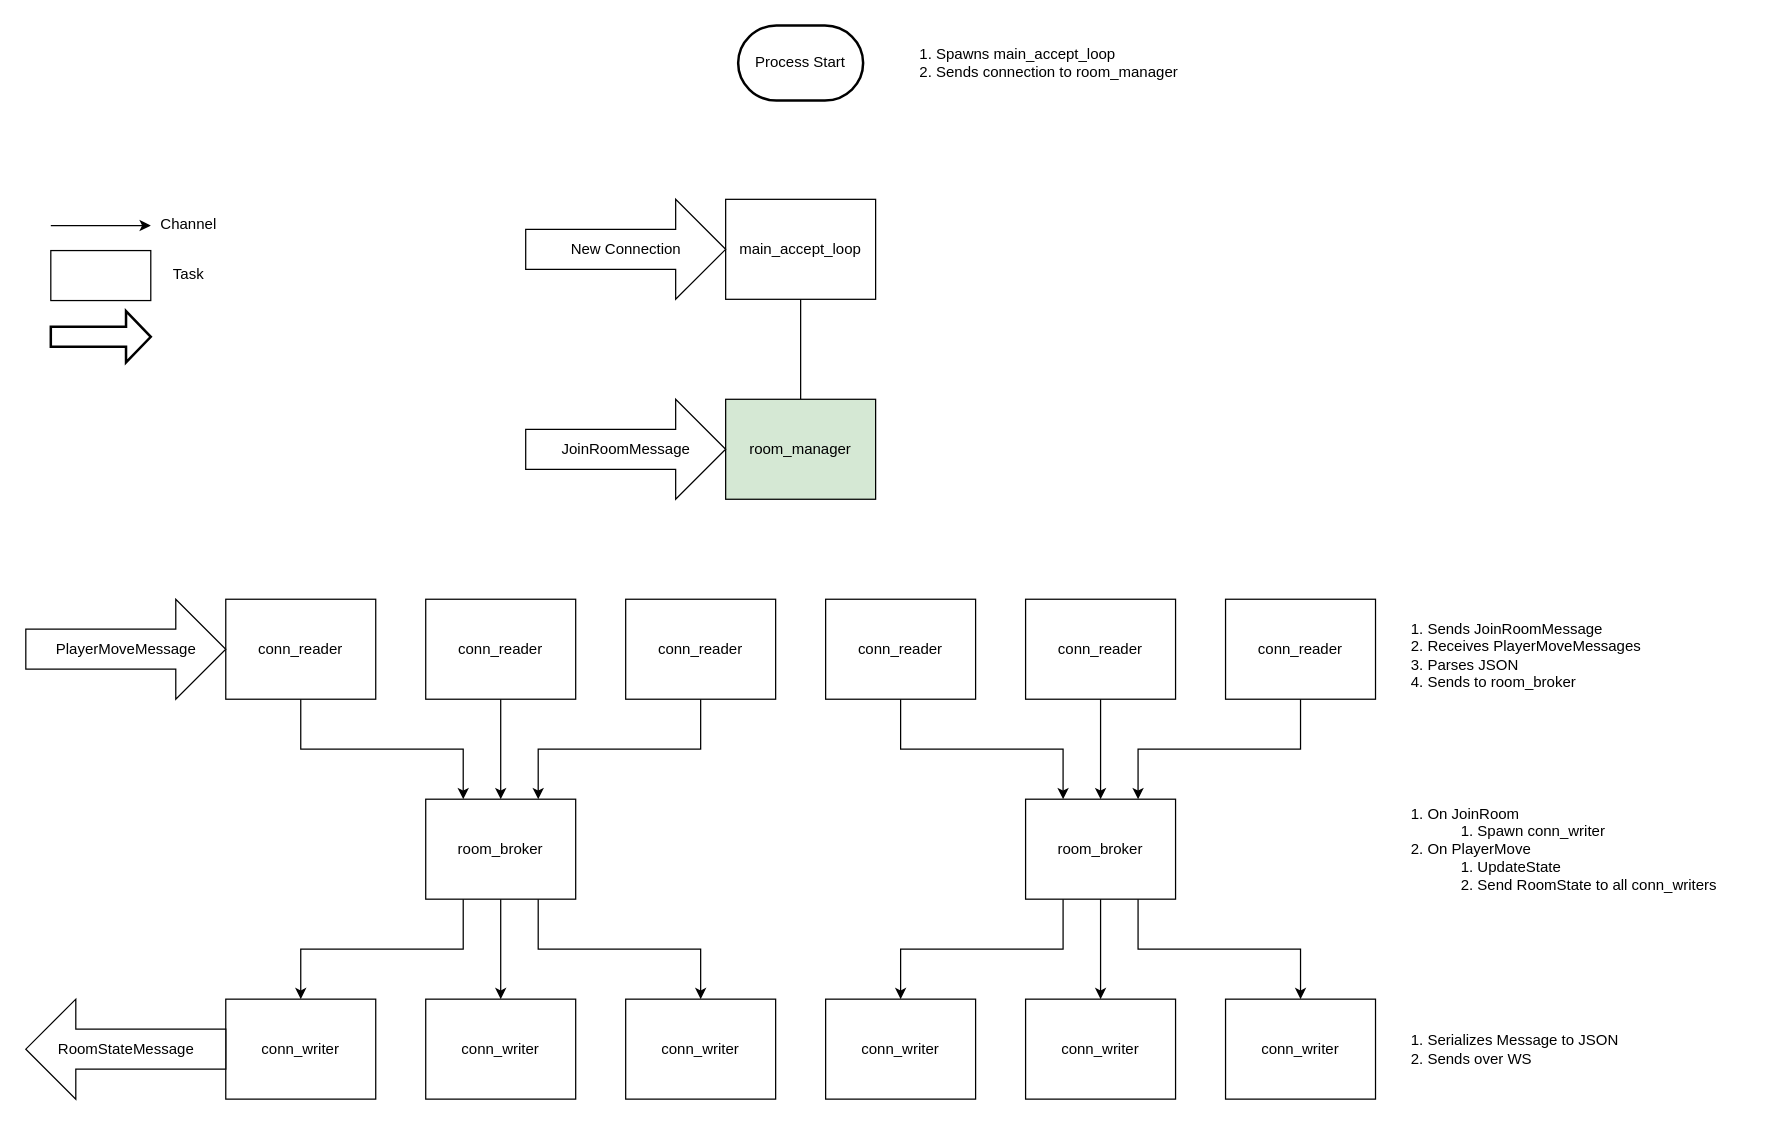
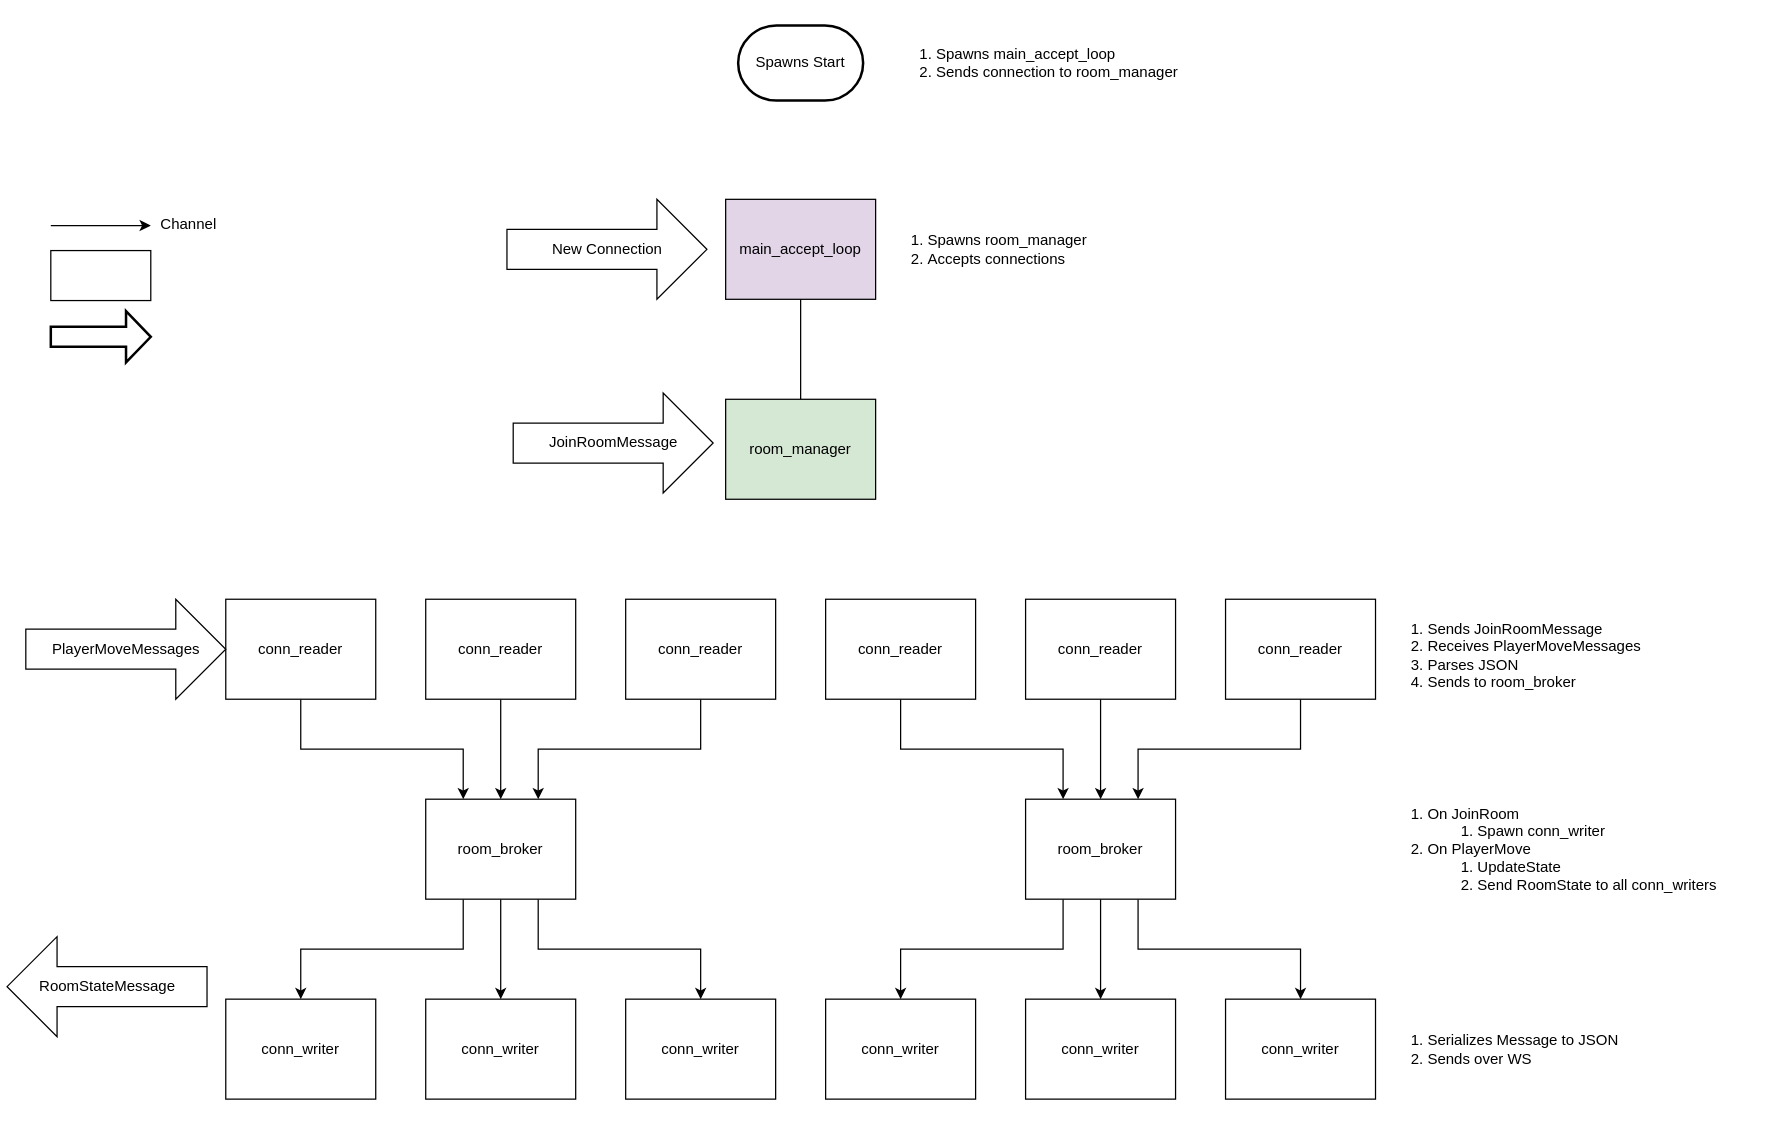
node "Process Start": label "Process Start" -> "Spawns Start"
node "New Connection": moved (626, 249) -> (607, 249)
node "main_accept_loop": fillcolor #ffffff -> #e1d5e7
node "Spawns room_manager Accepts connections": added
node "Task": removed
node "JoinRoomMessage": moved (626, 449) -> (613, 443)
node "PlayerMoveMessage": label "PlayerMoveMessage" -> "PlayerMoveMessages"
node "RoomStateMessage": moved (126, 1049) -> (107, 987)
